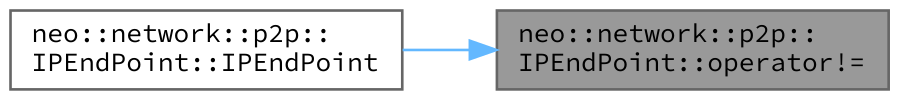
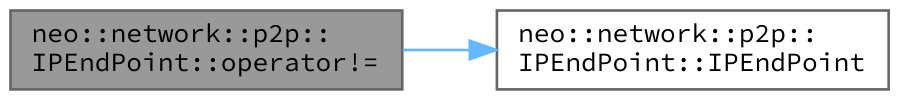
edge "neo::network::p2p:: IPEndPoint::IPEndPoint" -> "neo::network::p2p:: IPEndPoint::operator!=": reversed
